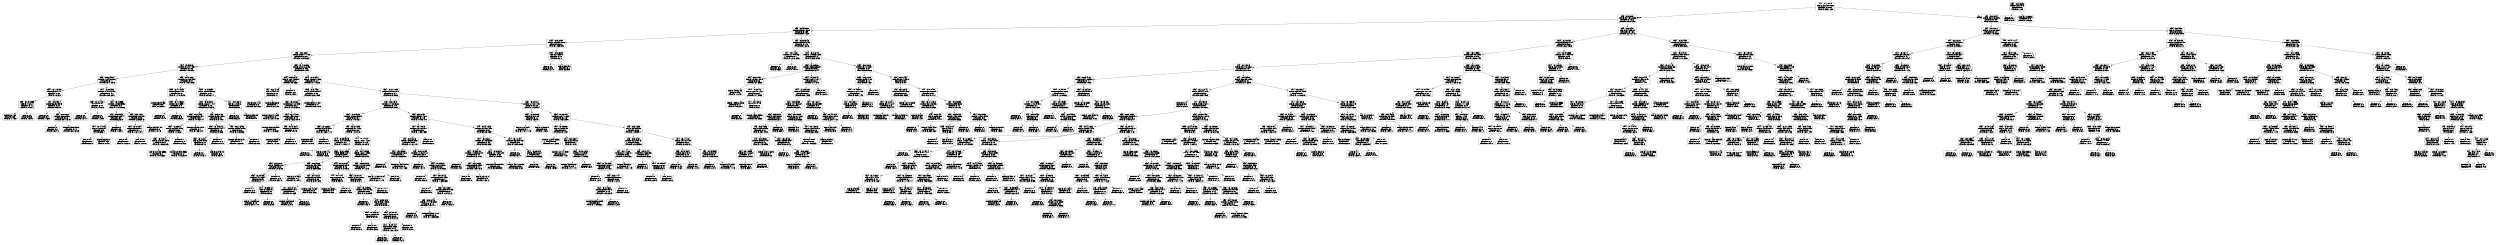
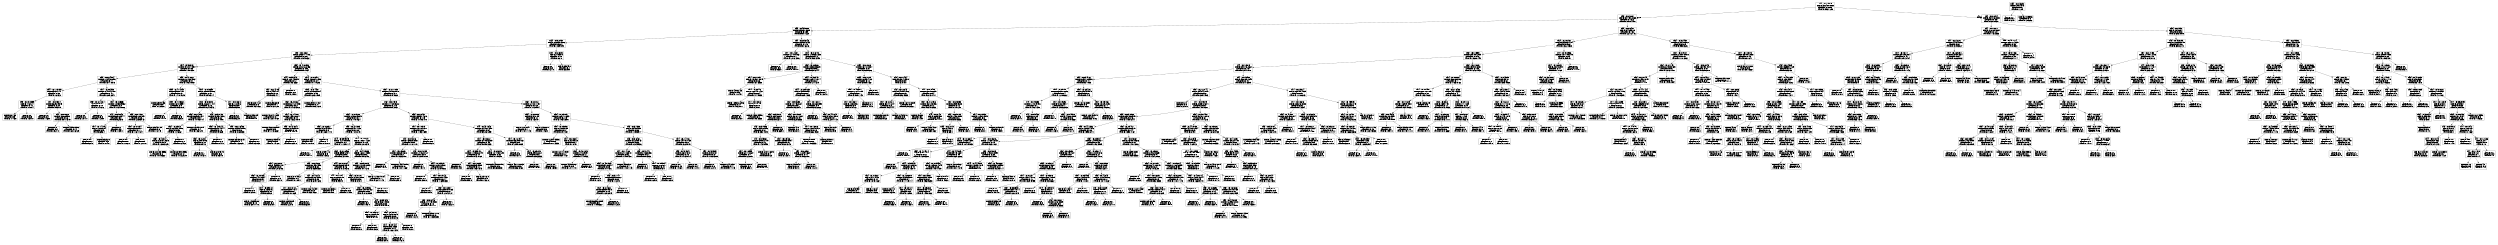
edge "X[2] <= 5.1626 mse = 1775.8831 samples = 51 value = 41.1961" -> "mse = 0.0 samples = 2 value = 212.0": now "X[2] <= 5.1626 mse = 1775.8831 samples = 51 value = 41.1961" -> "X[1] <= 1.2319 mse = 3280.0 samples = 12 value = 81.0"
node "mse = 43056.25 samples = 2 value = 398.5": added
node "mse = 0.0 samples = 3 value = 256.0": added
node "mse = 0.0 samples = 4 value = 510.0": label "mse = 0.0 samples = 4 value = 510.0" -> "mse = 0.0 value = 4 value = 510.0"
node "mse = 0.4 samples = 15 value = 1680.0": label "mse = 0.4 samples = 15 value = 1680.0" -> "mse = 0.0 samples = 15 value = 1680.0"
